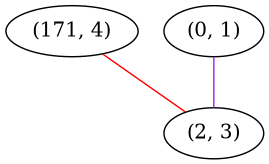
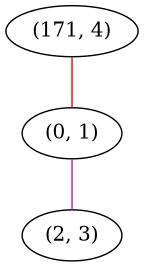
edge "(171, 4)" -- "(2, 3)": now "(171, 4)" -- "(0, 1)"
